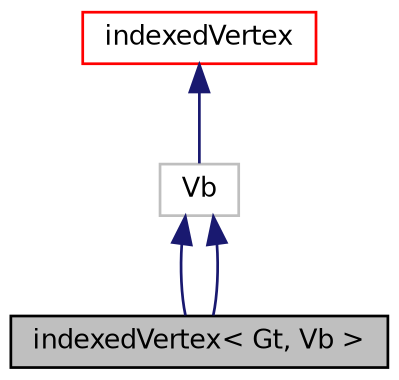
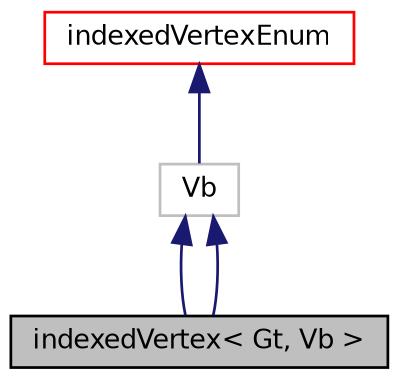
node "indexedVertex": label "indexedVertex" -> "indexedVertexEnum"
